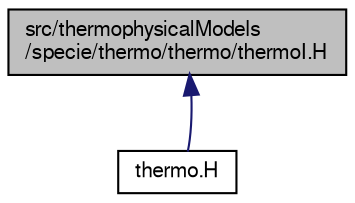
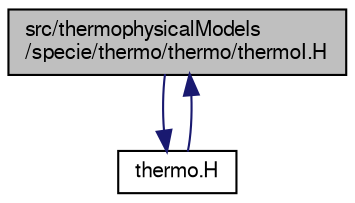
edge "src/thermophysicalModels /specie/thermo/thermo/thermoI.H" -> "thermo.H": added
